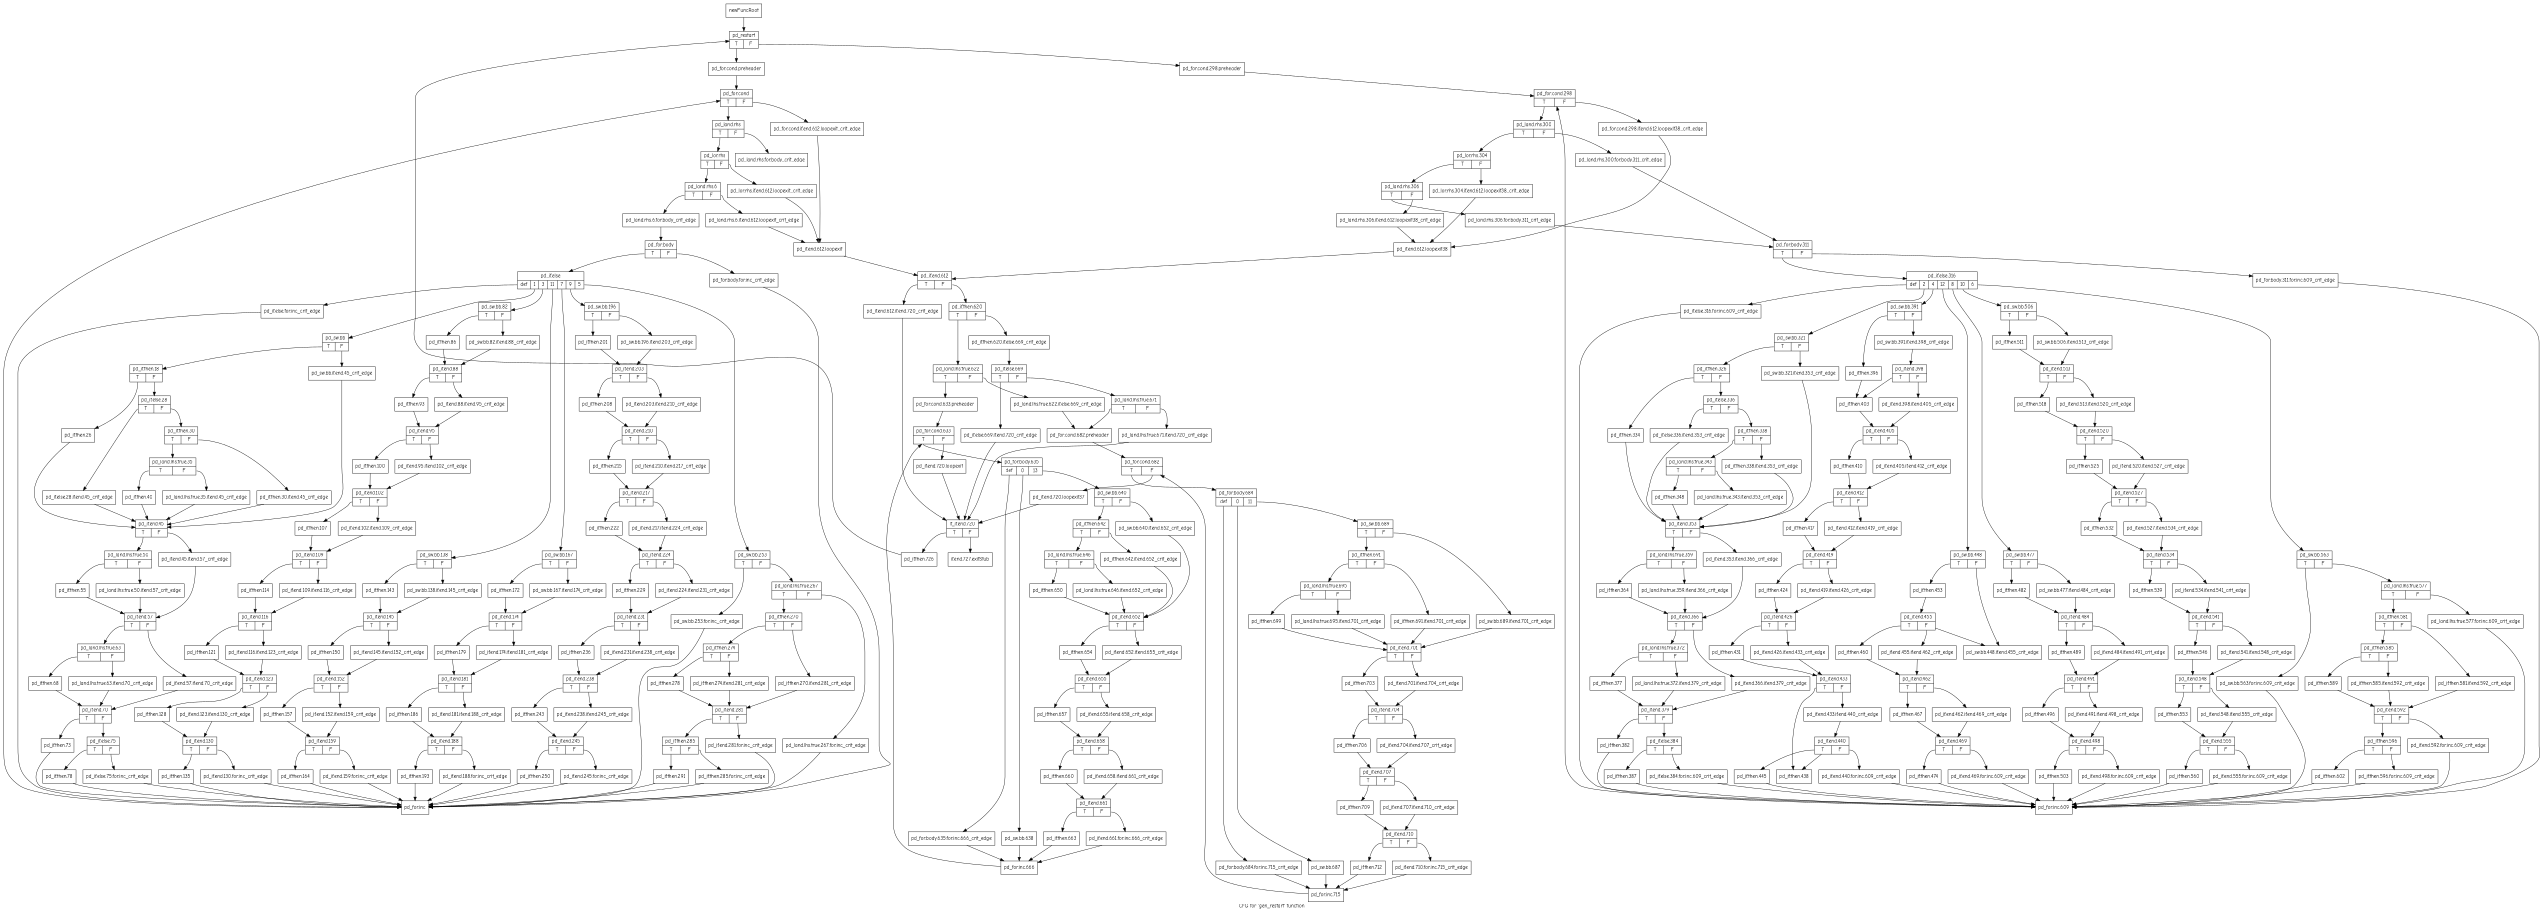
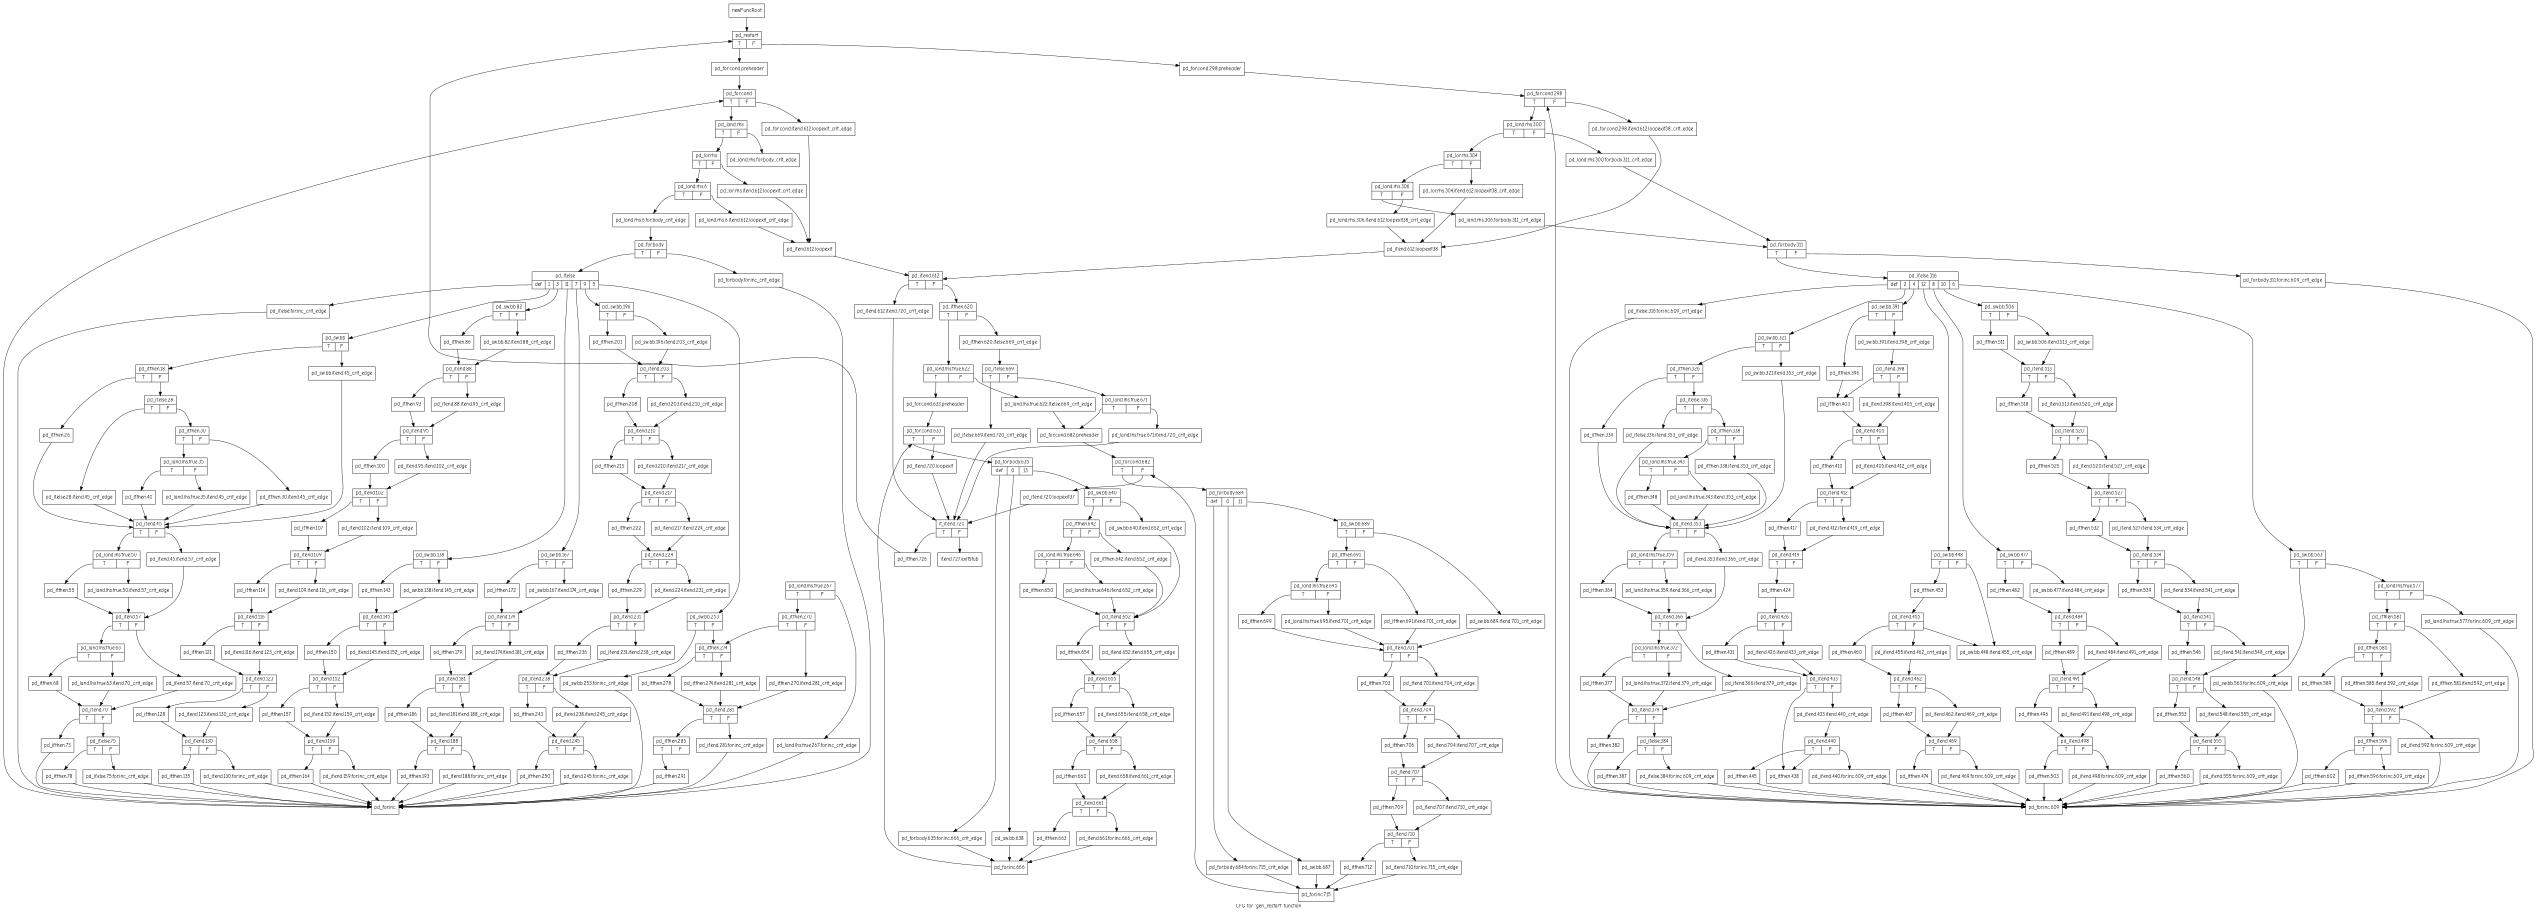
edge "pd_sw.bb.253" -> "pd_land.lhs.true.267": now "pd_sw.bb.253" -> "pd_if.then.274"
node "pd_if.end.419.if.end.426_crit_edge": removed
node "pd_if.then.285.for.inc_crit_edge": removed
